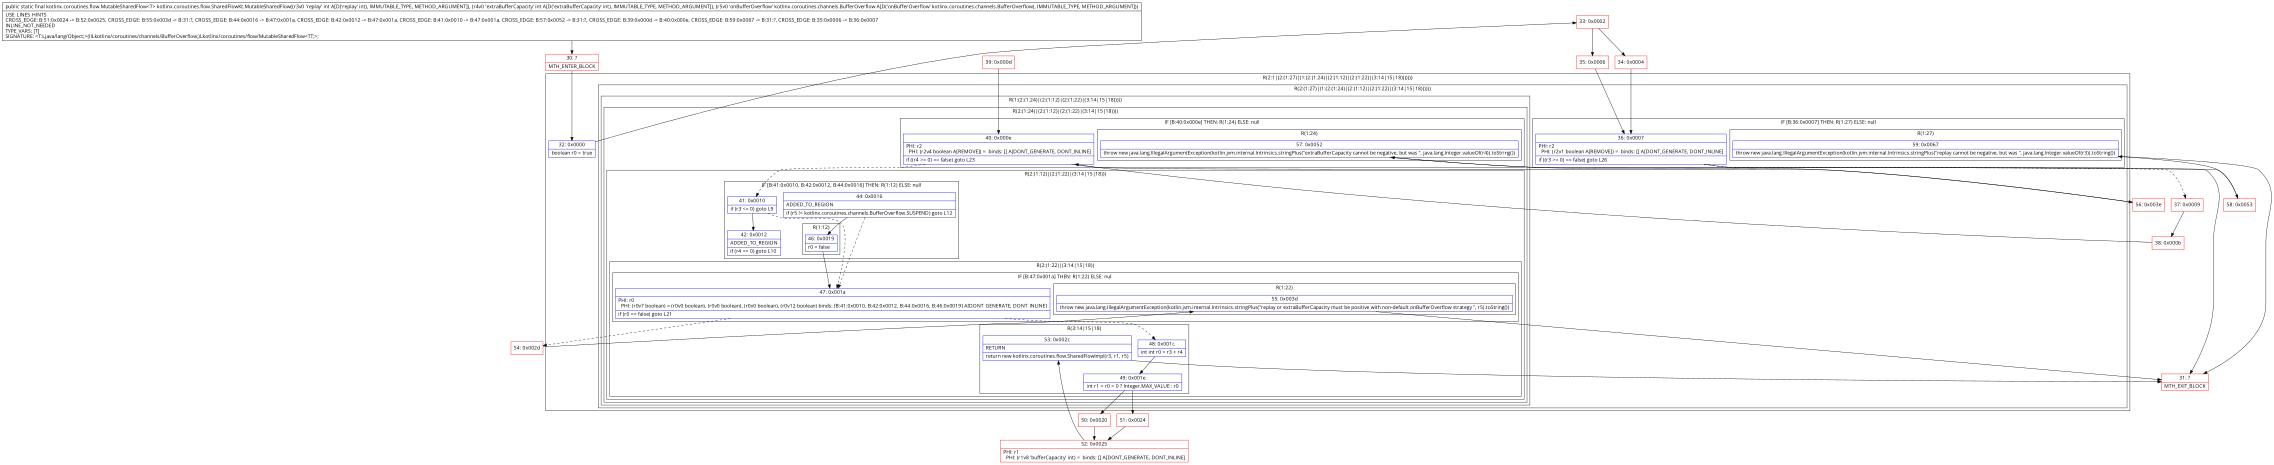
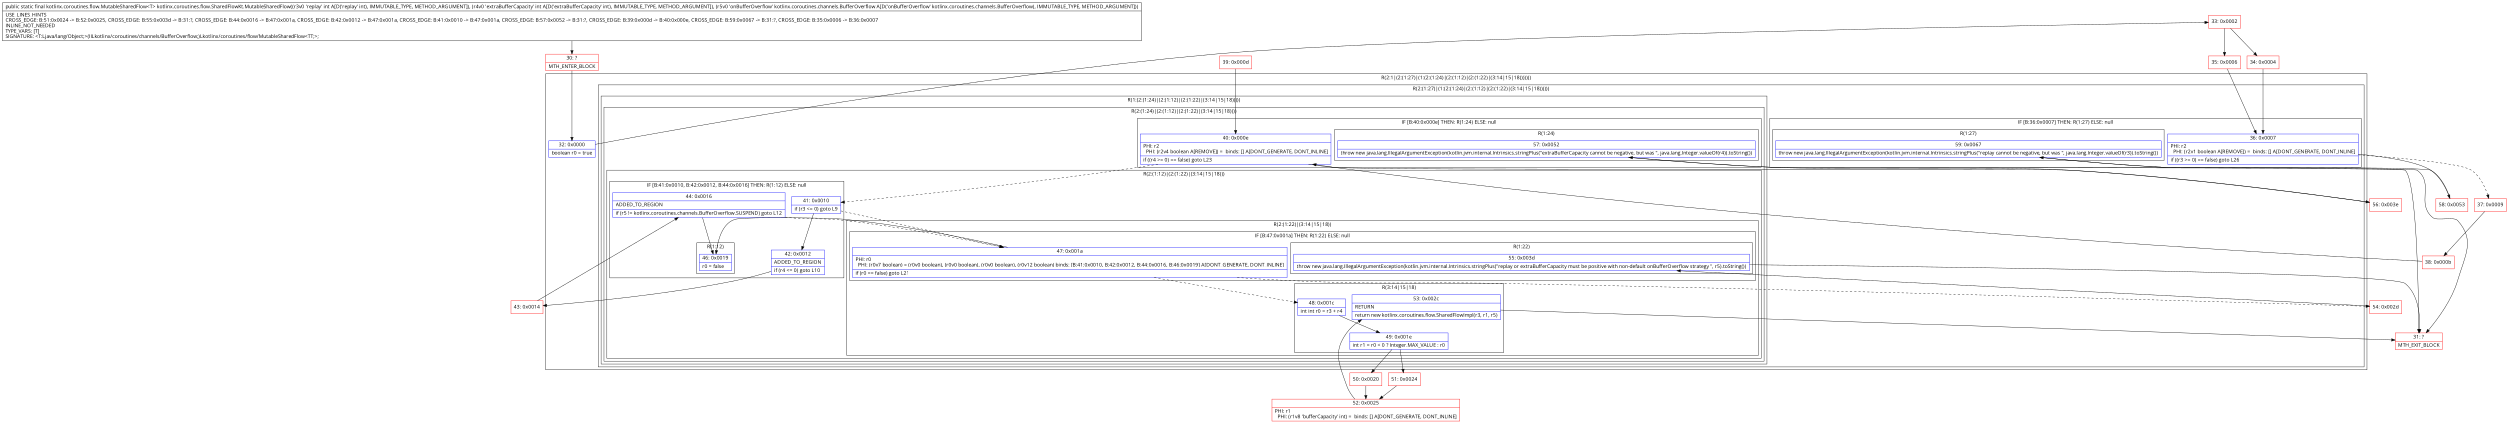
edge "46: 0x0019" -> "47: 0x001a": reversed
node "43: 0x0014": added
